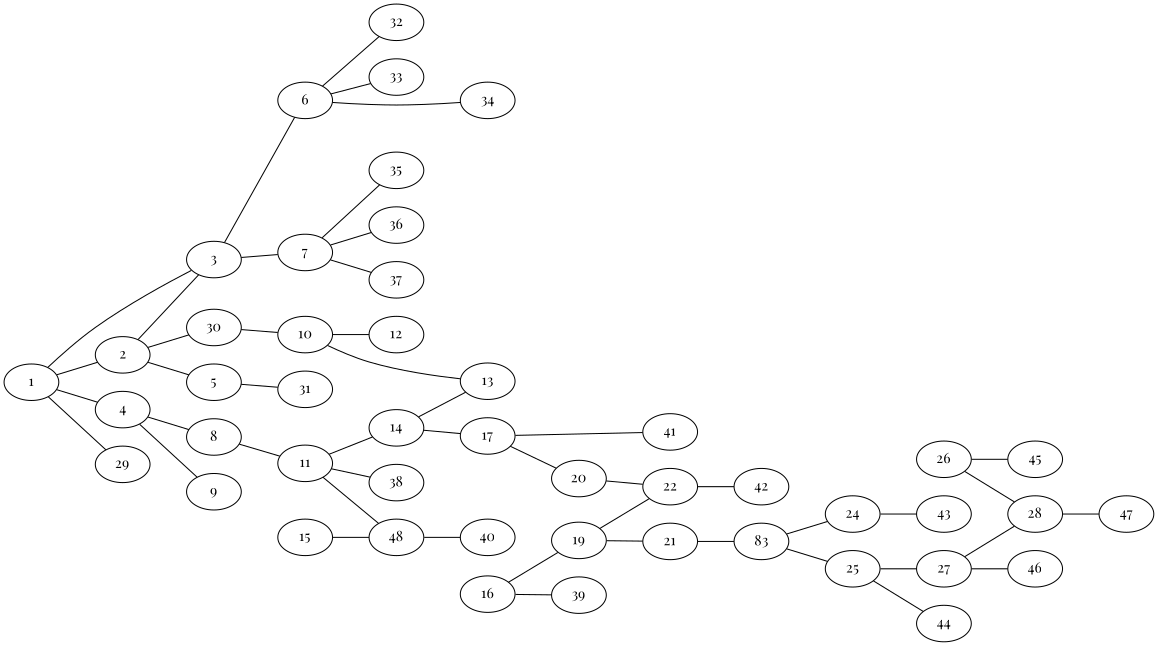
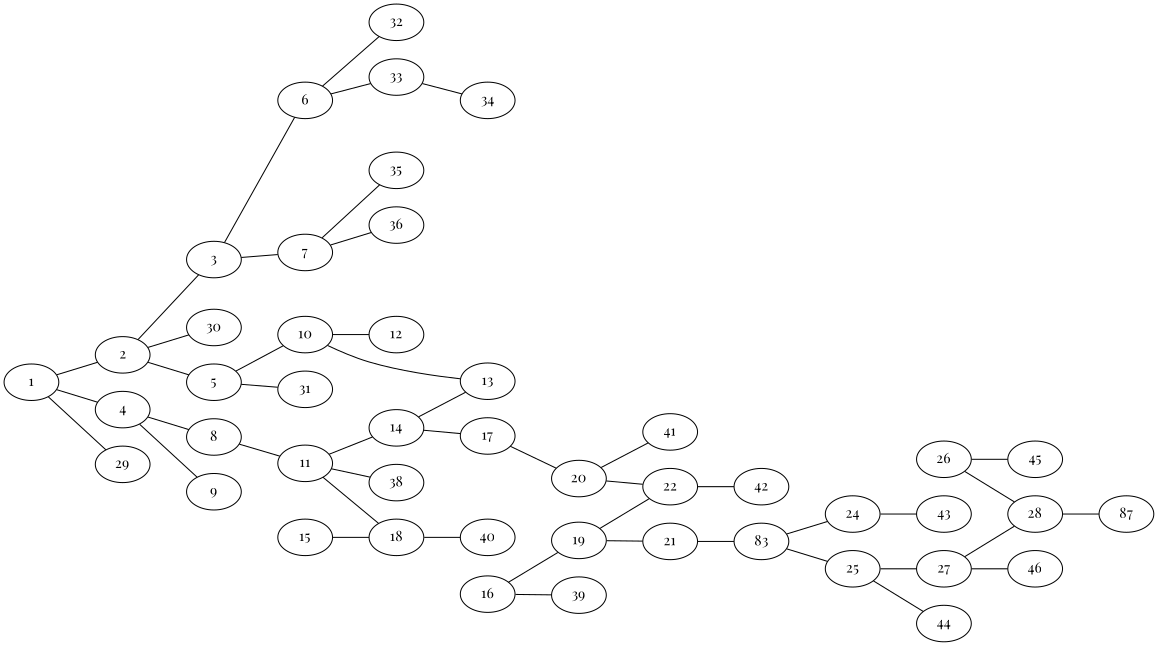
edge "6" -- "34": now "33" -- "34"
node "37": removed
edge "3" -- "1": removed
edge "30" -- "10": now "5" -- "10"
edge "41" -- "17": now "41" -- "20"
node "47": label "47" -> "87"
node "48": label "48" -> "18"
